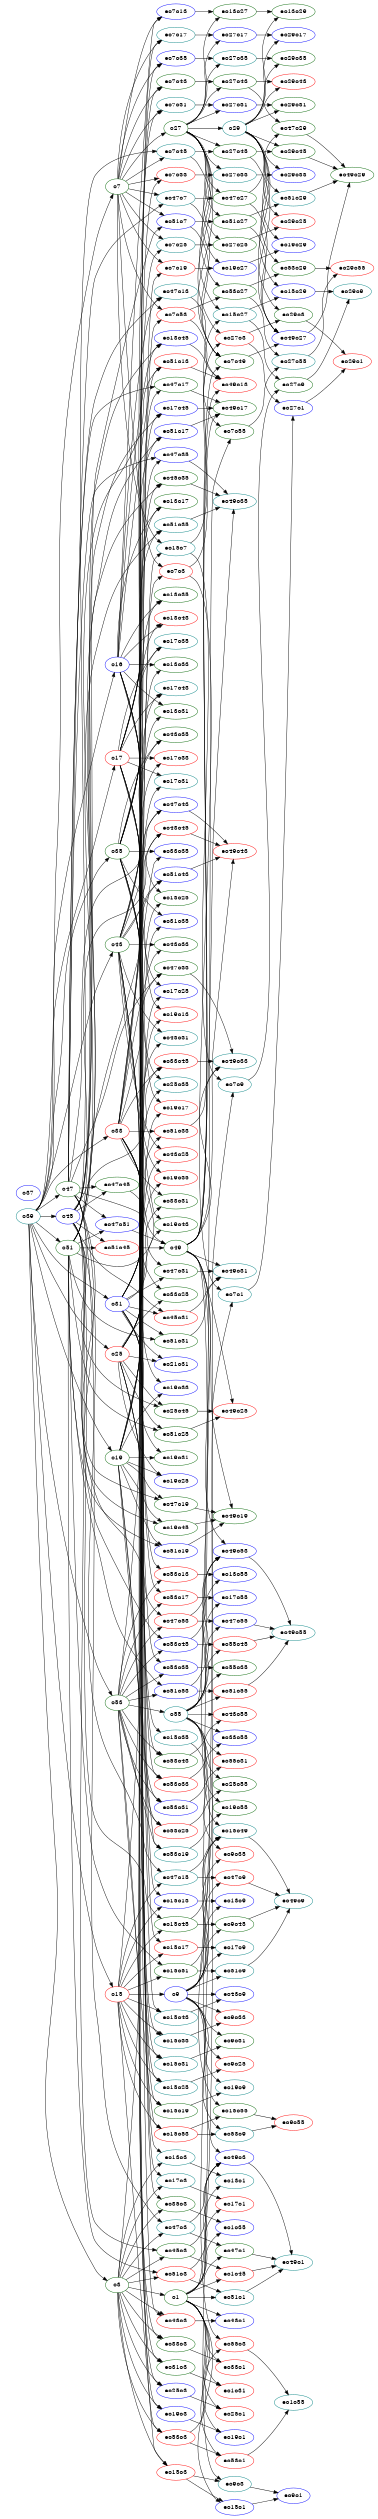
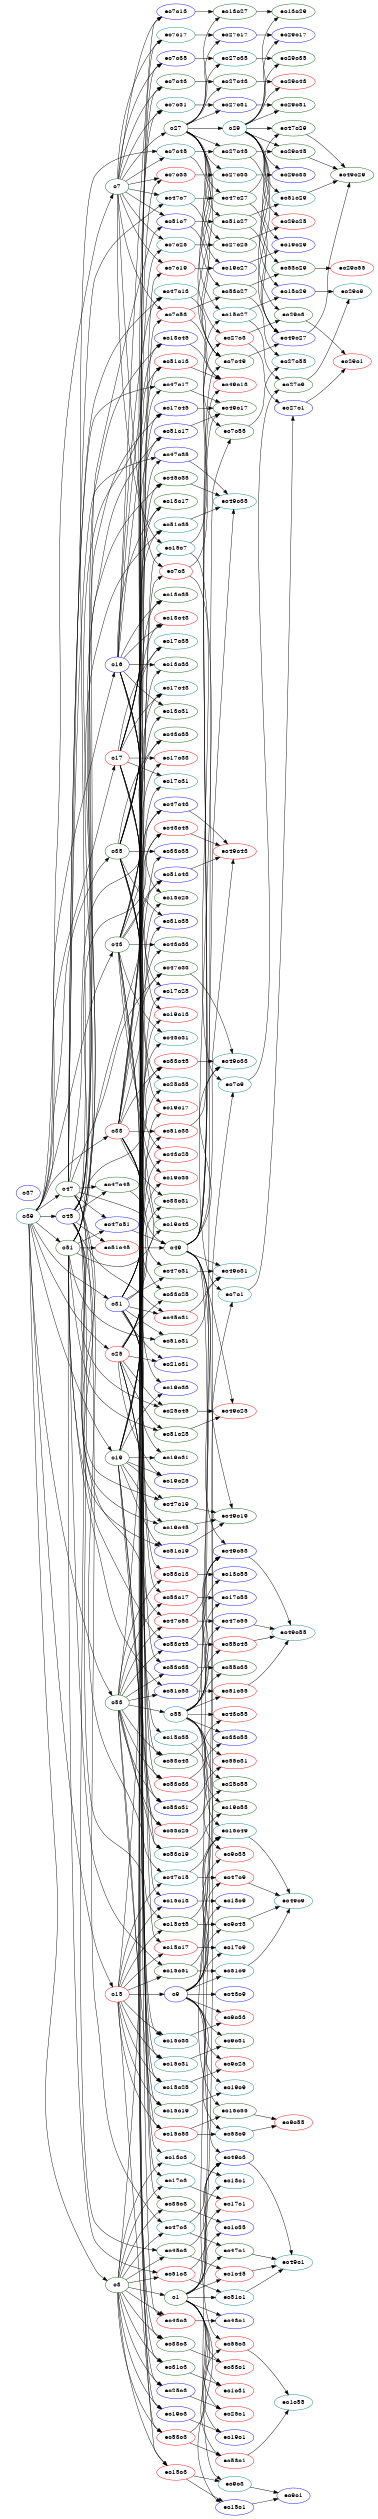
edge "eo27o43" -> "eo47o29": now "o29" -> "eo47o29"
edge "eo27o55" -> "eo29o55": removed
node "eo15o43": removed
